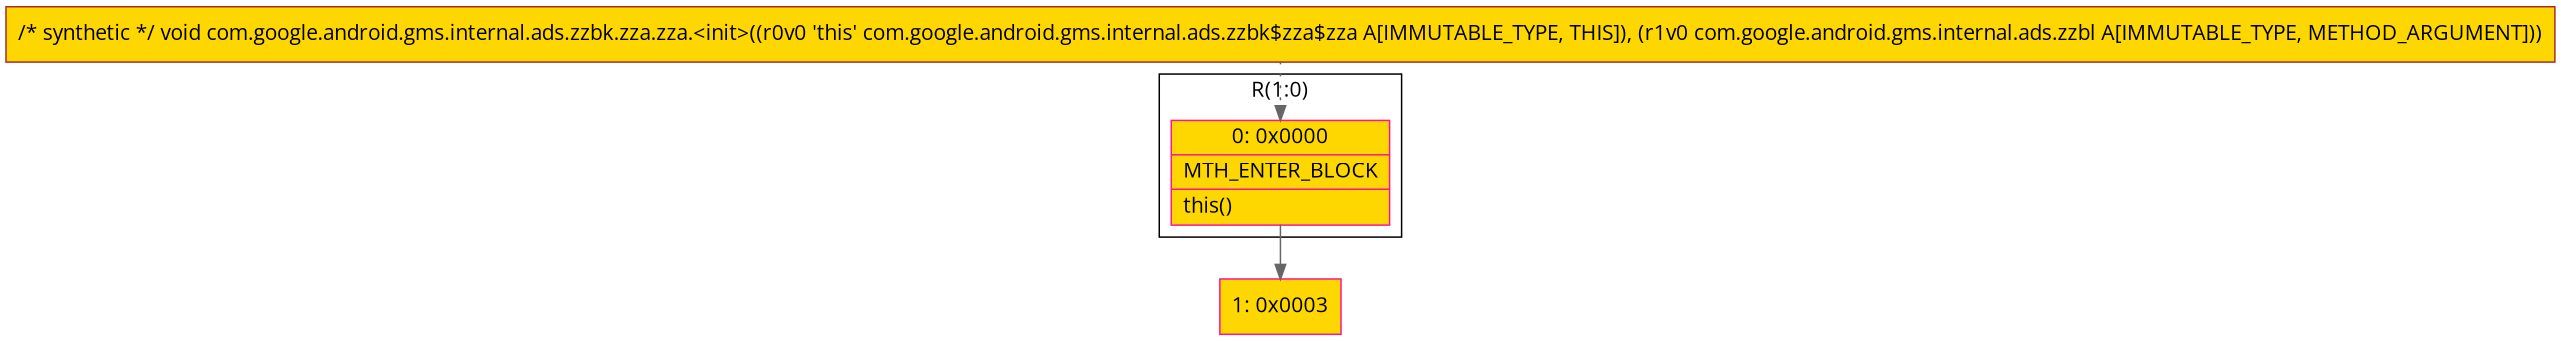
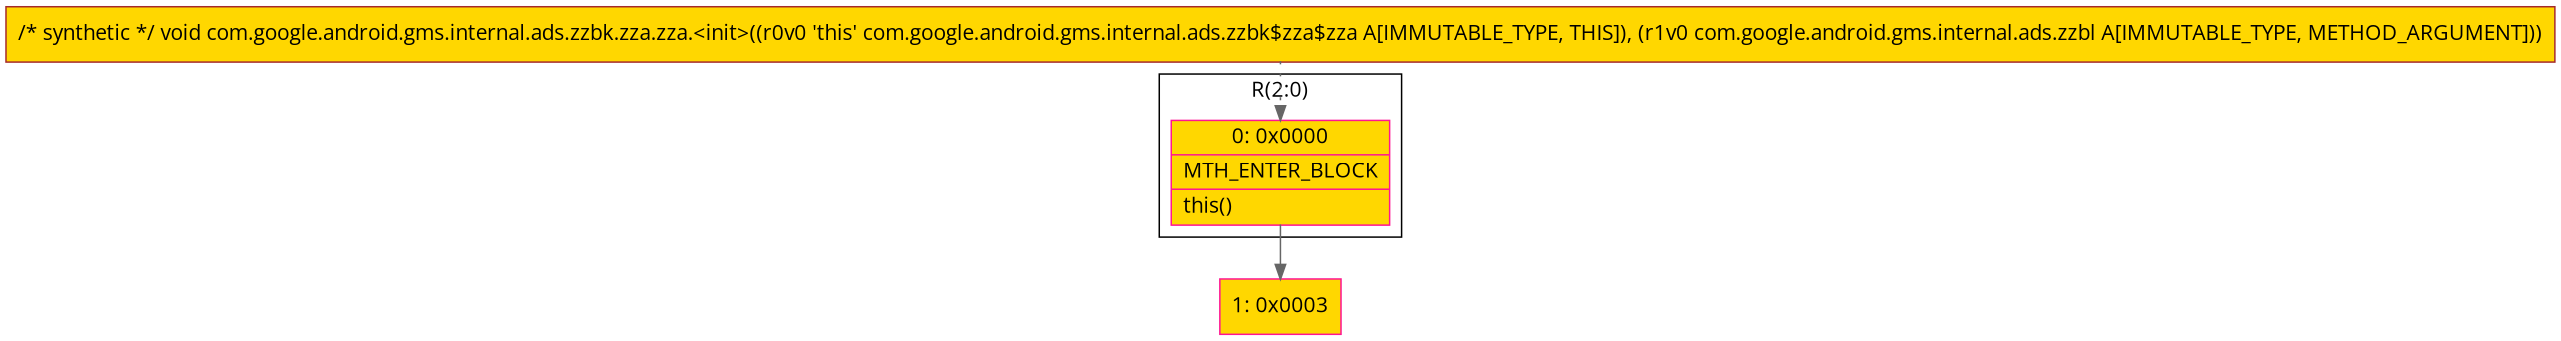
cluster "R(1:0)": label "R(1:0)" -> "R(2:0)"
